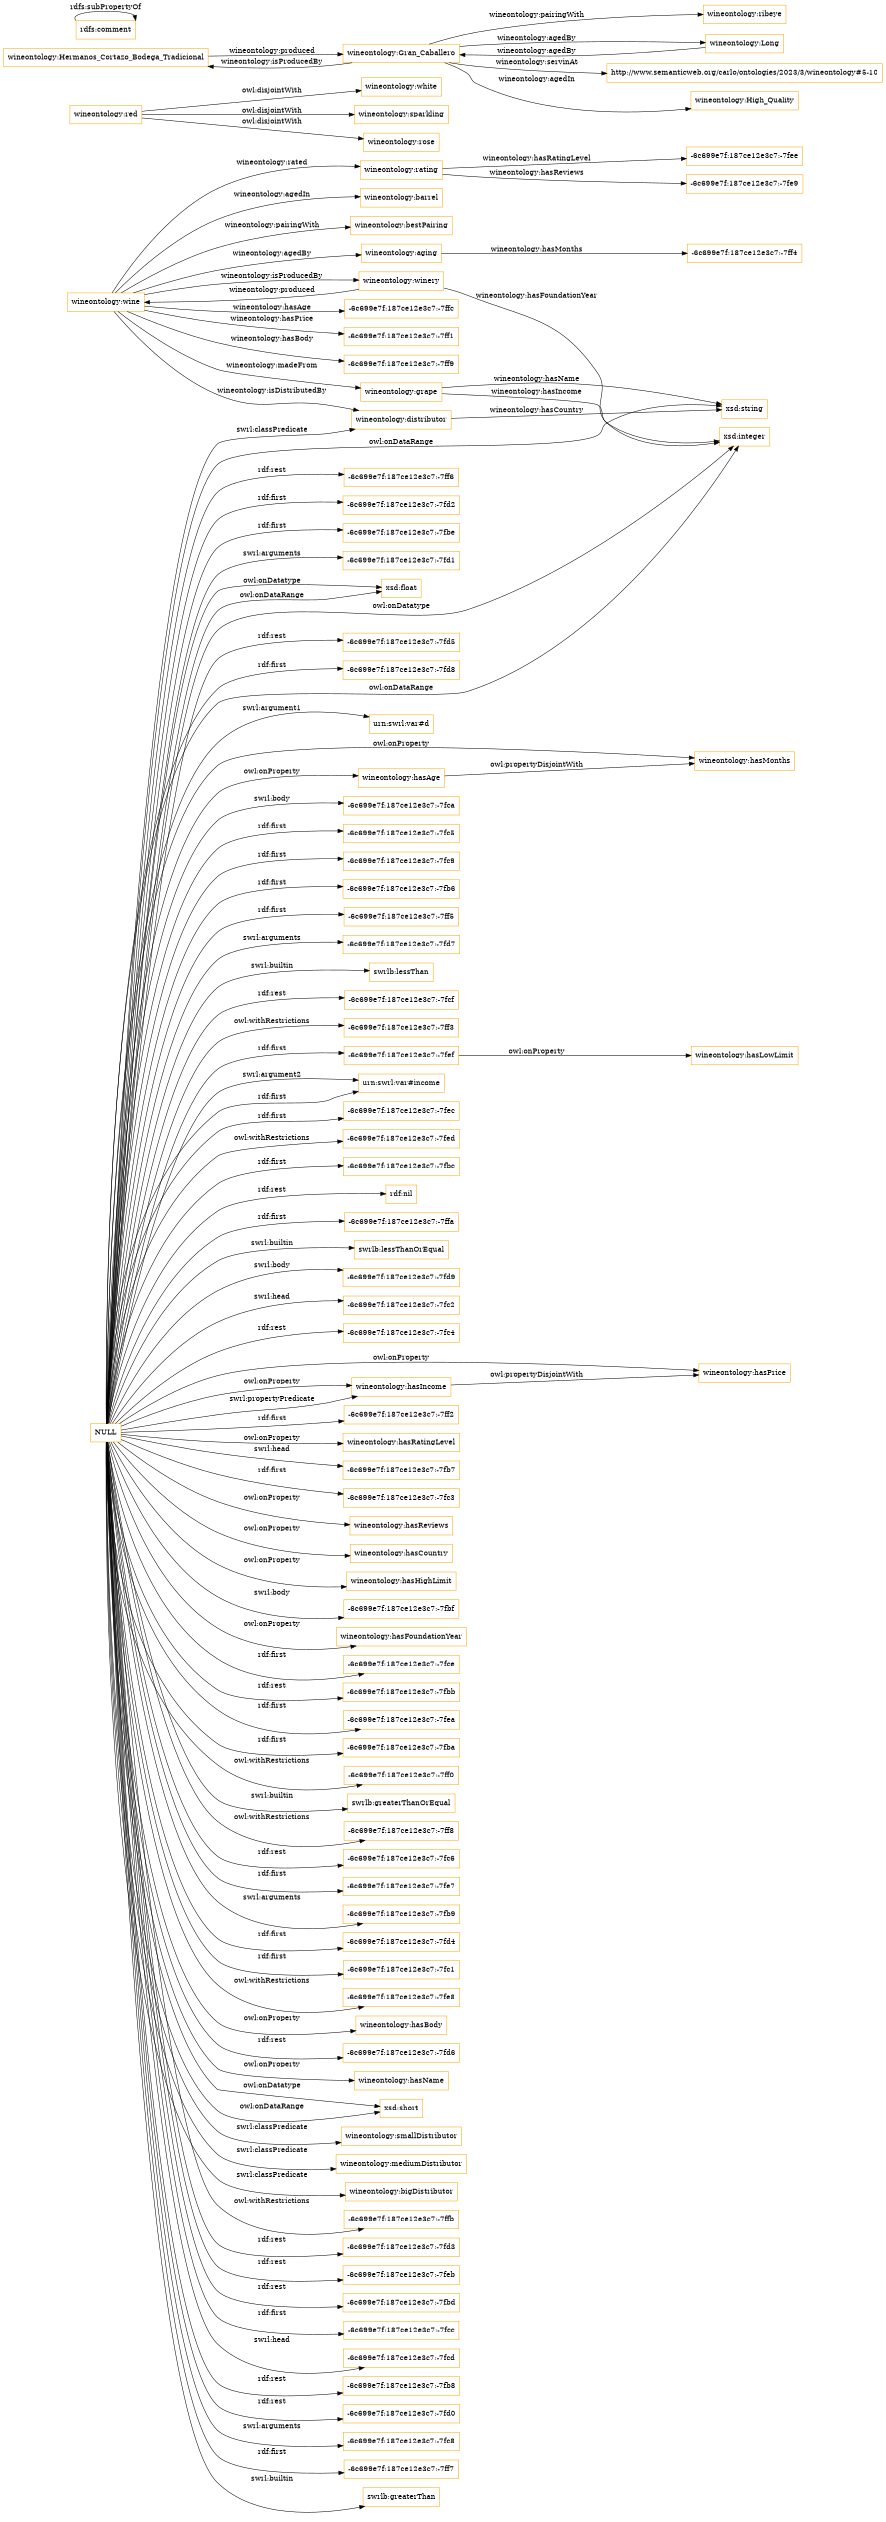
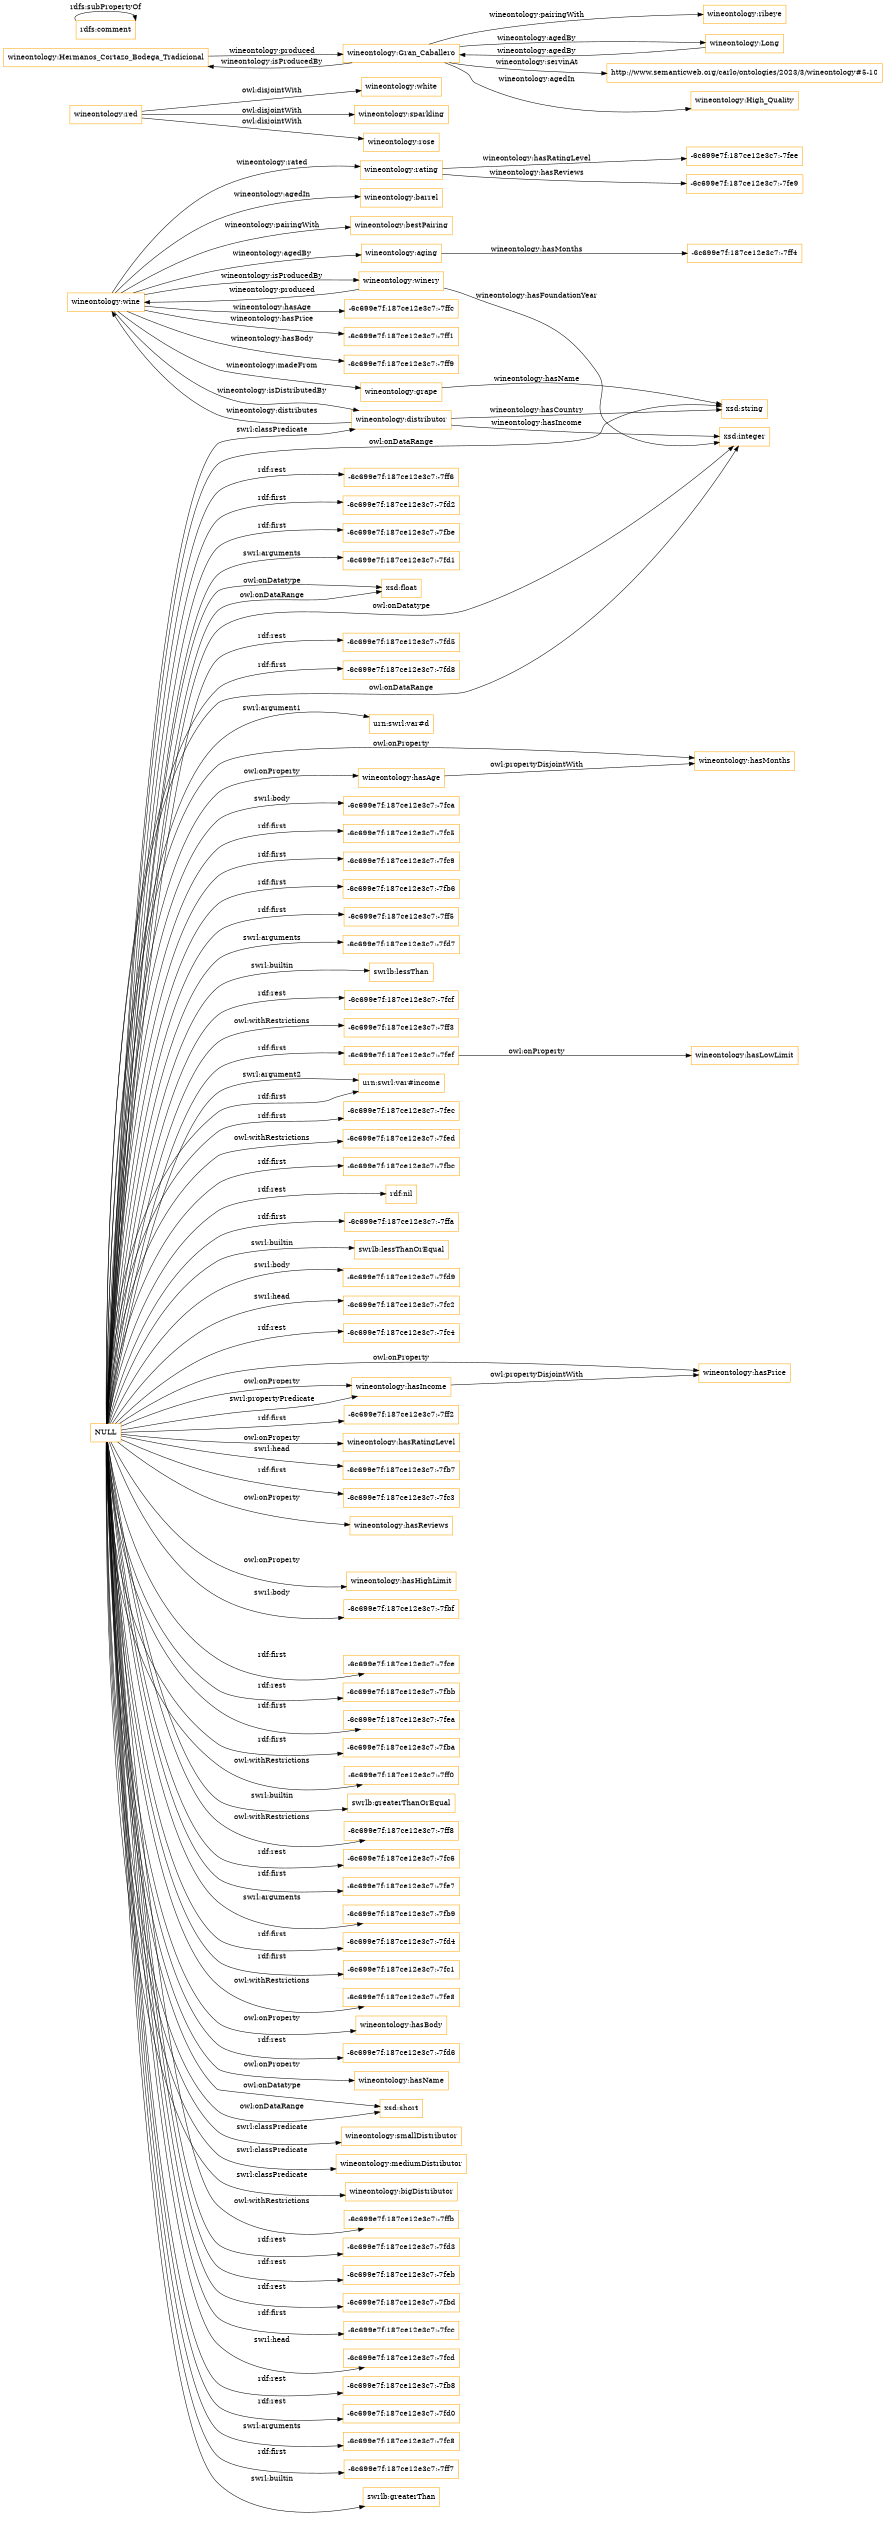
edge "wineontology:grape" -> "xsd:integer": now "wineontology:distributor" -> "xsd:integer"
edge "wineontology:distributor" -> "wineontology:wine": added, label "wineontology:distributes"
node "wineontology:hasCountry": removed
node "wineontology:hasFoundationYear": removed
